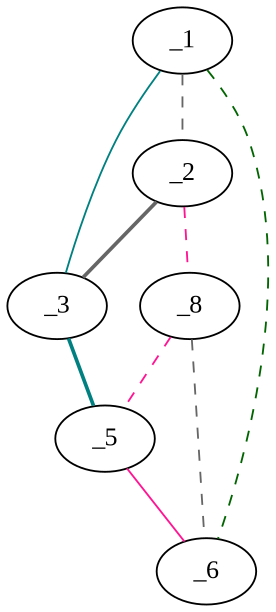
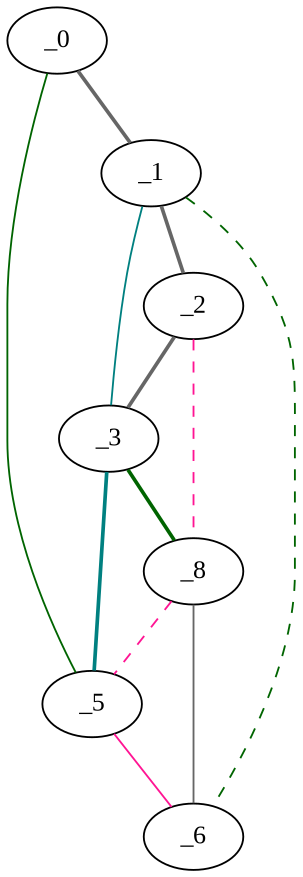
node "_0": added
edge "_1" -- "_2": style dashed -> bold
edge "_8" -- "_6": style dashed -> solid
edge "_3" -- "_8": added
